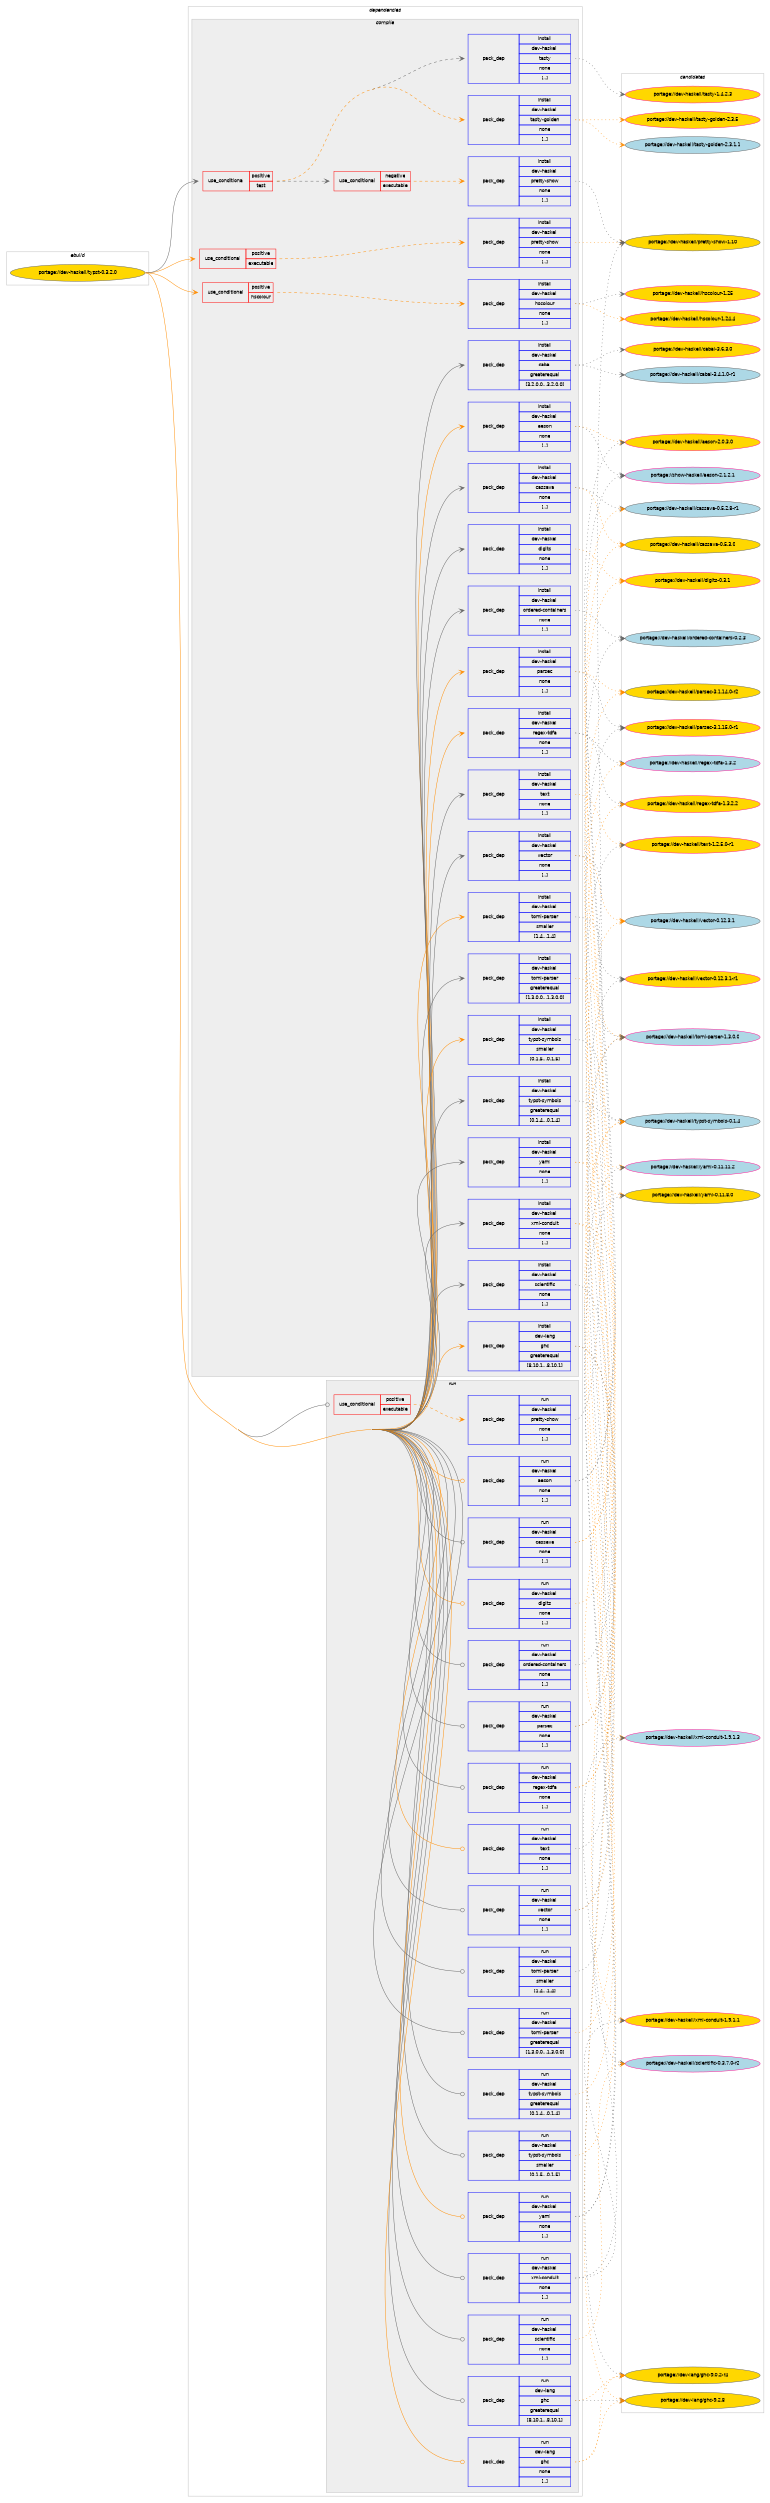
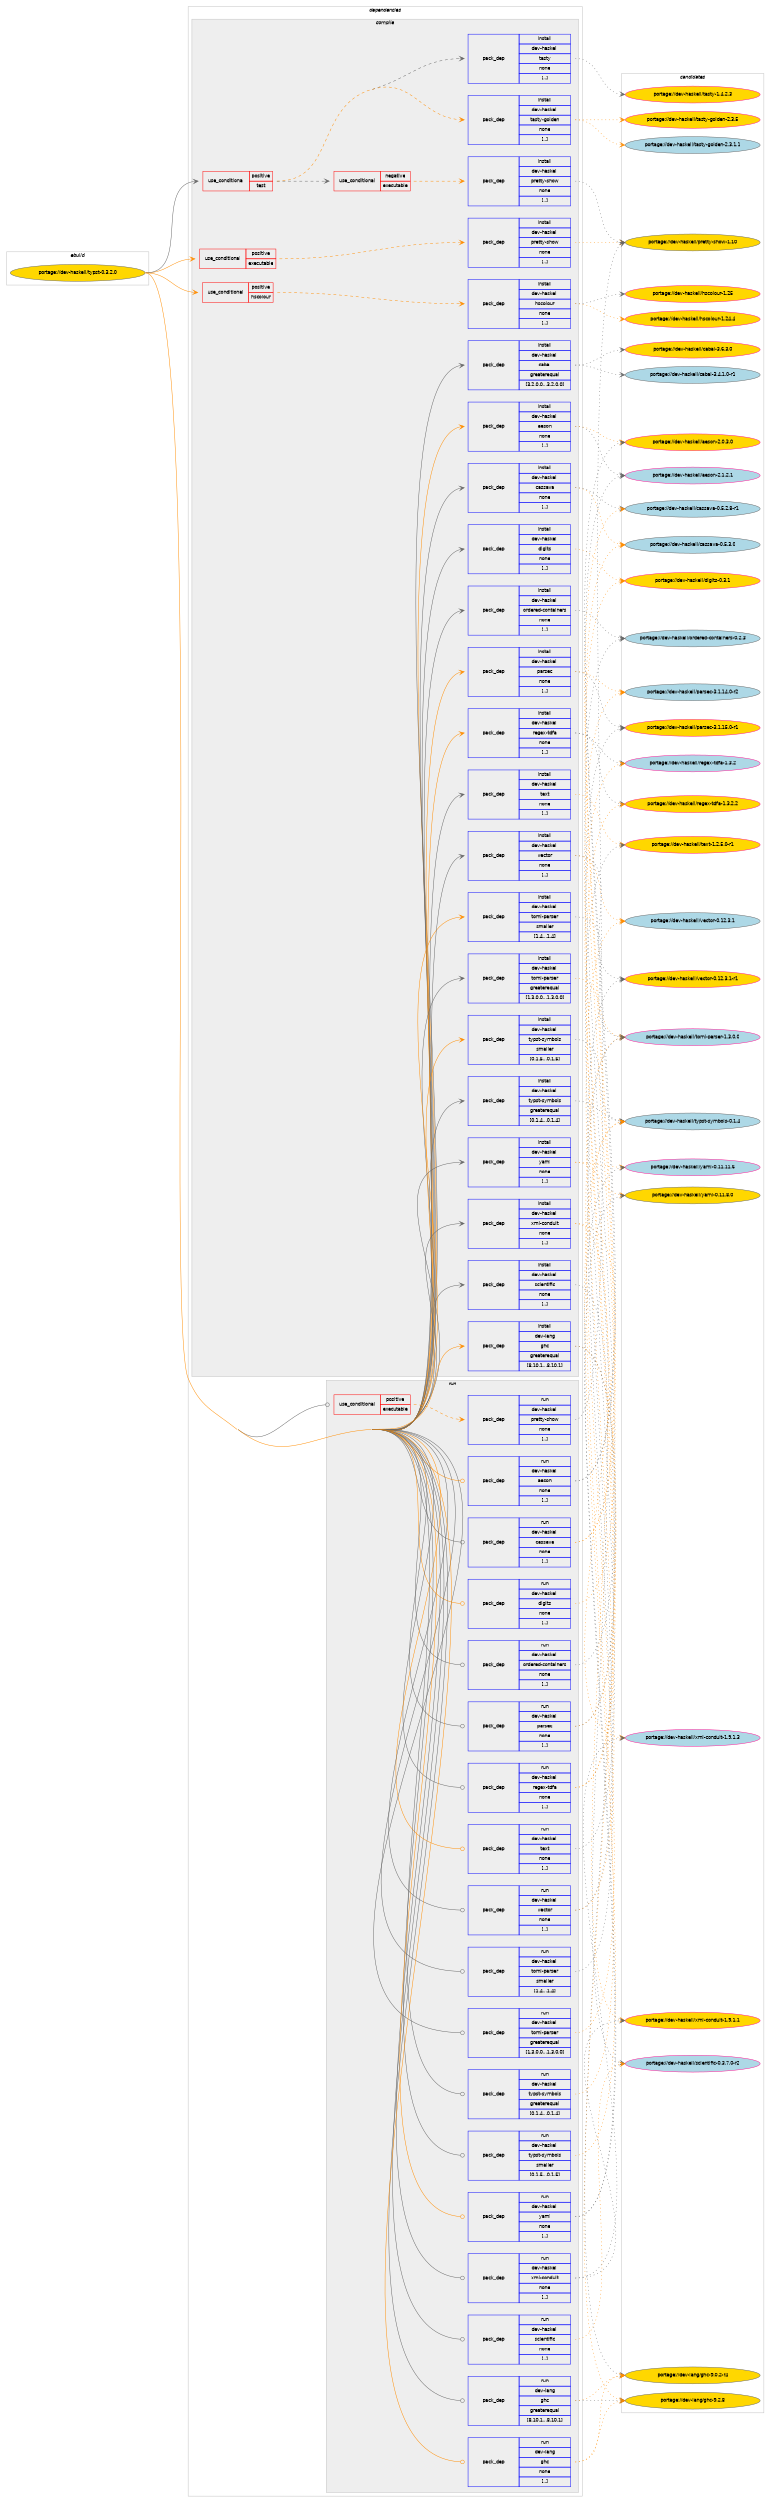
node "portage://show-haskell/aeson-2.1.2.1": label "portage://show-haskell/aeson-2.1.2.1" -> "portage://dev-haskell/aeson-2.1.2.1"
node "portage://dev-haskell/cassava-0.5.3.0": fillcolor gold -> lightblue
node "portage://dev-haskell/parsec-3.1.14.0-r2": fillcolor gold -> lightblue
node "portage://dev-haskell/yaml-0.11.11.2": label "portage://dev-haskell/yaml-0.11.11.2" -> "portage://dev-haskell/yaml-0.11.11.6"
